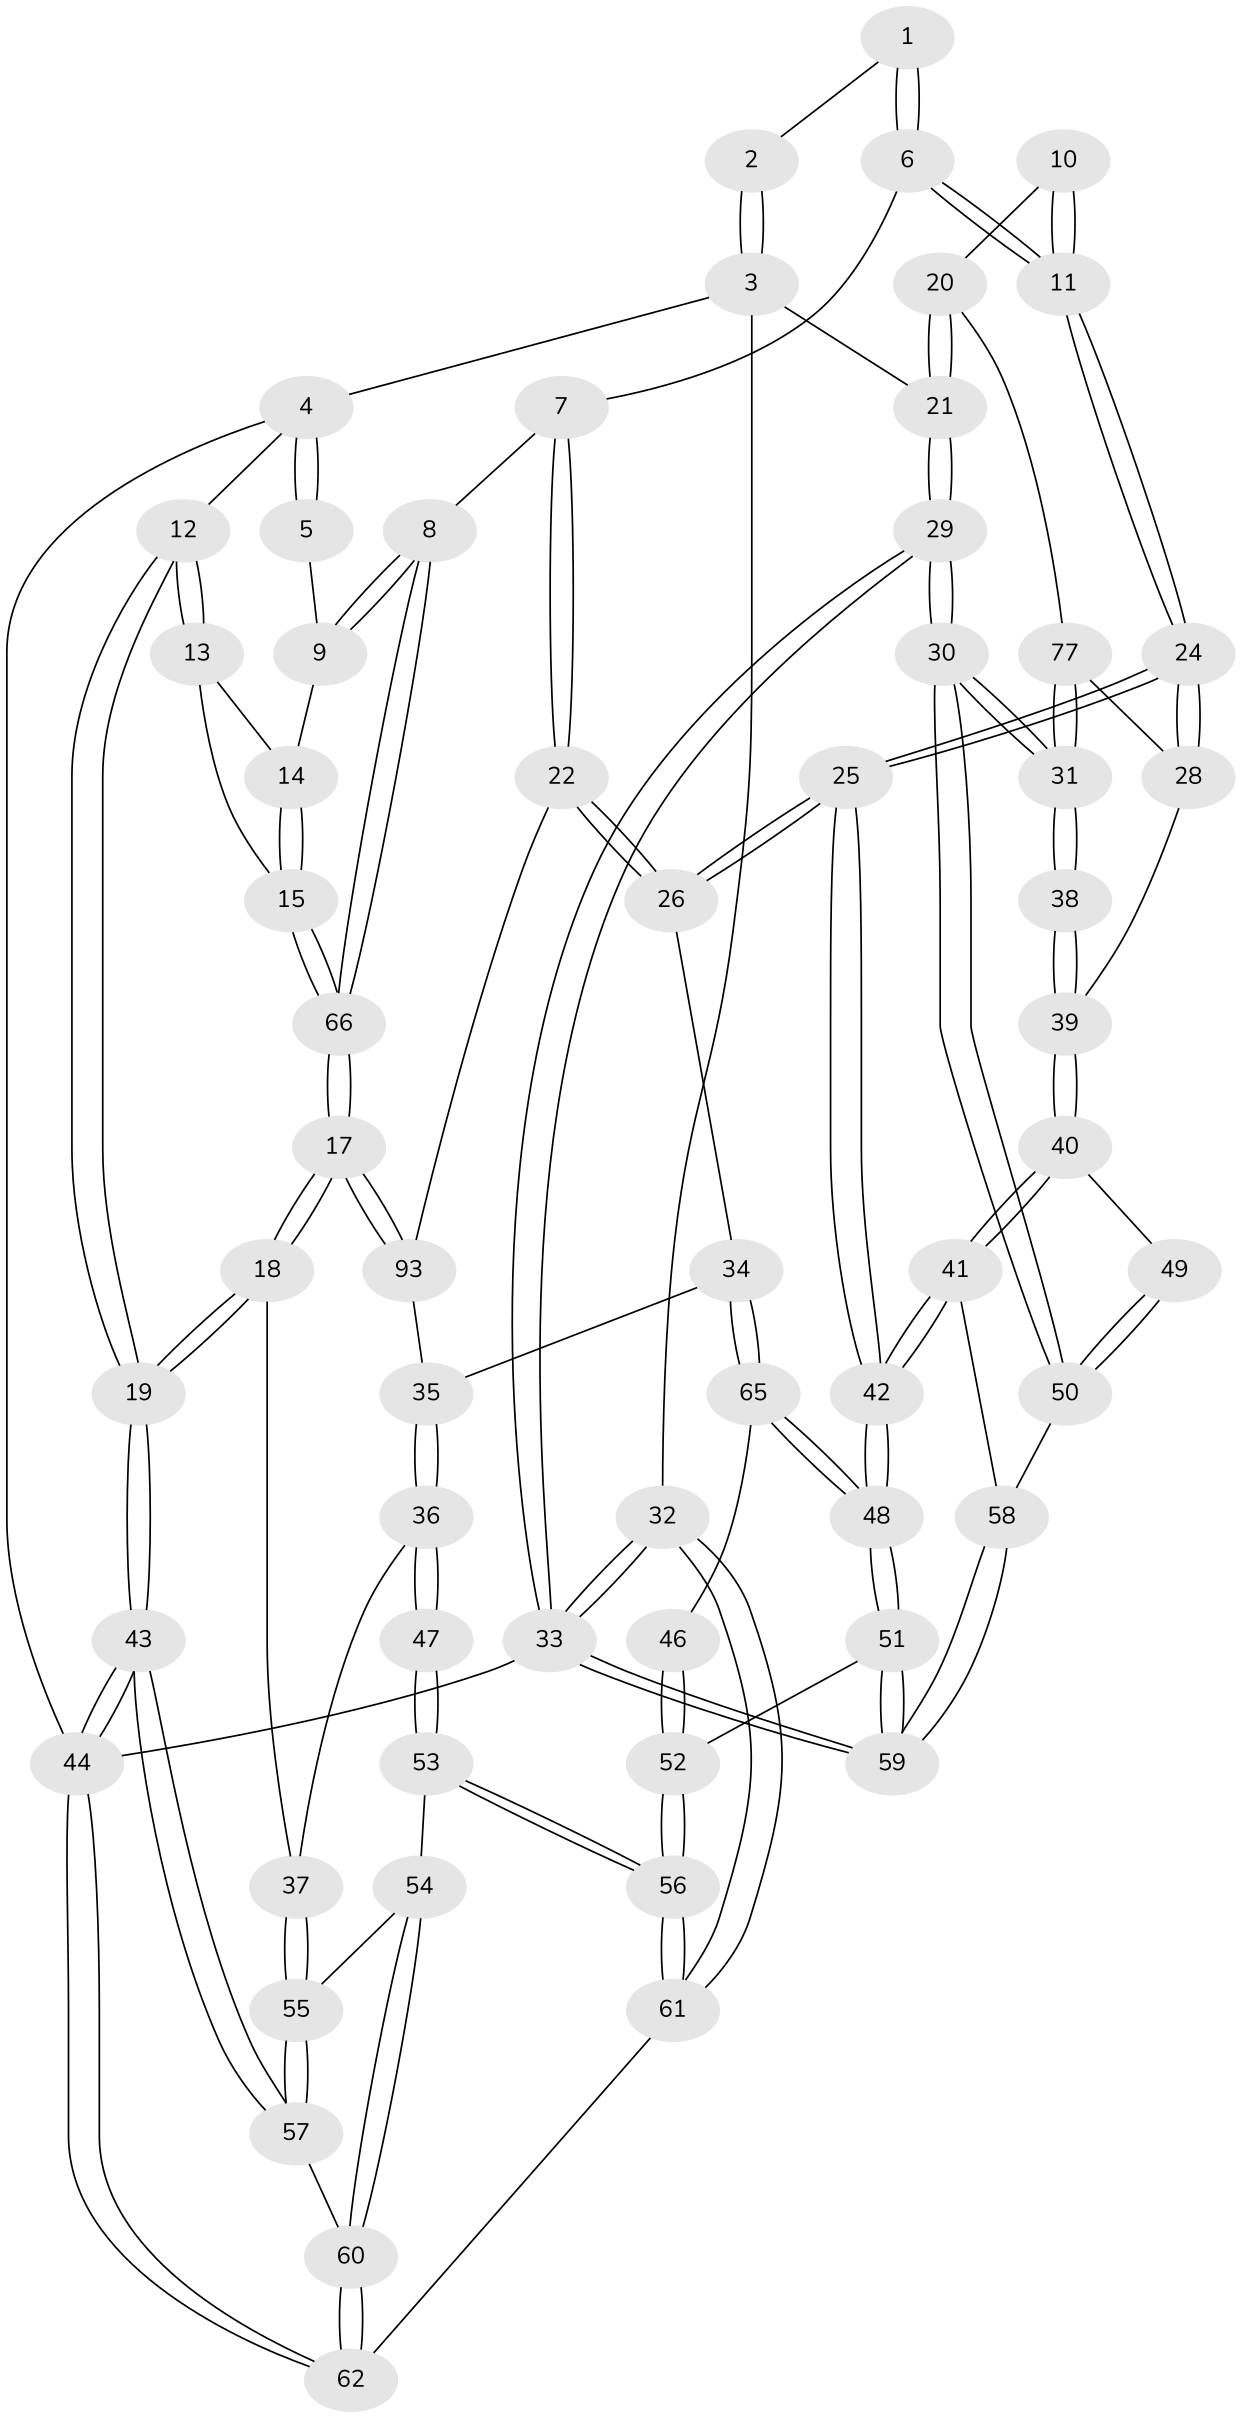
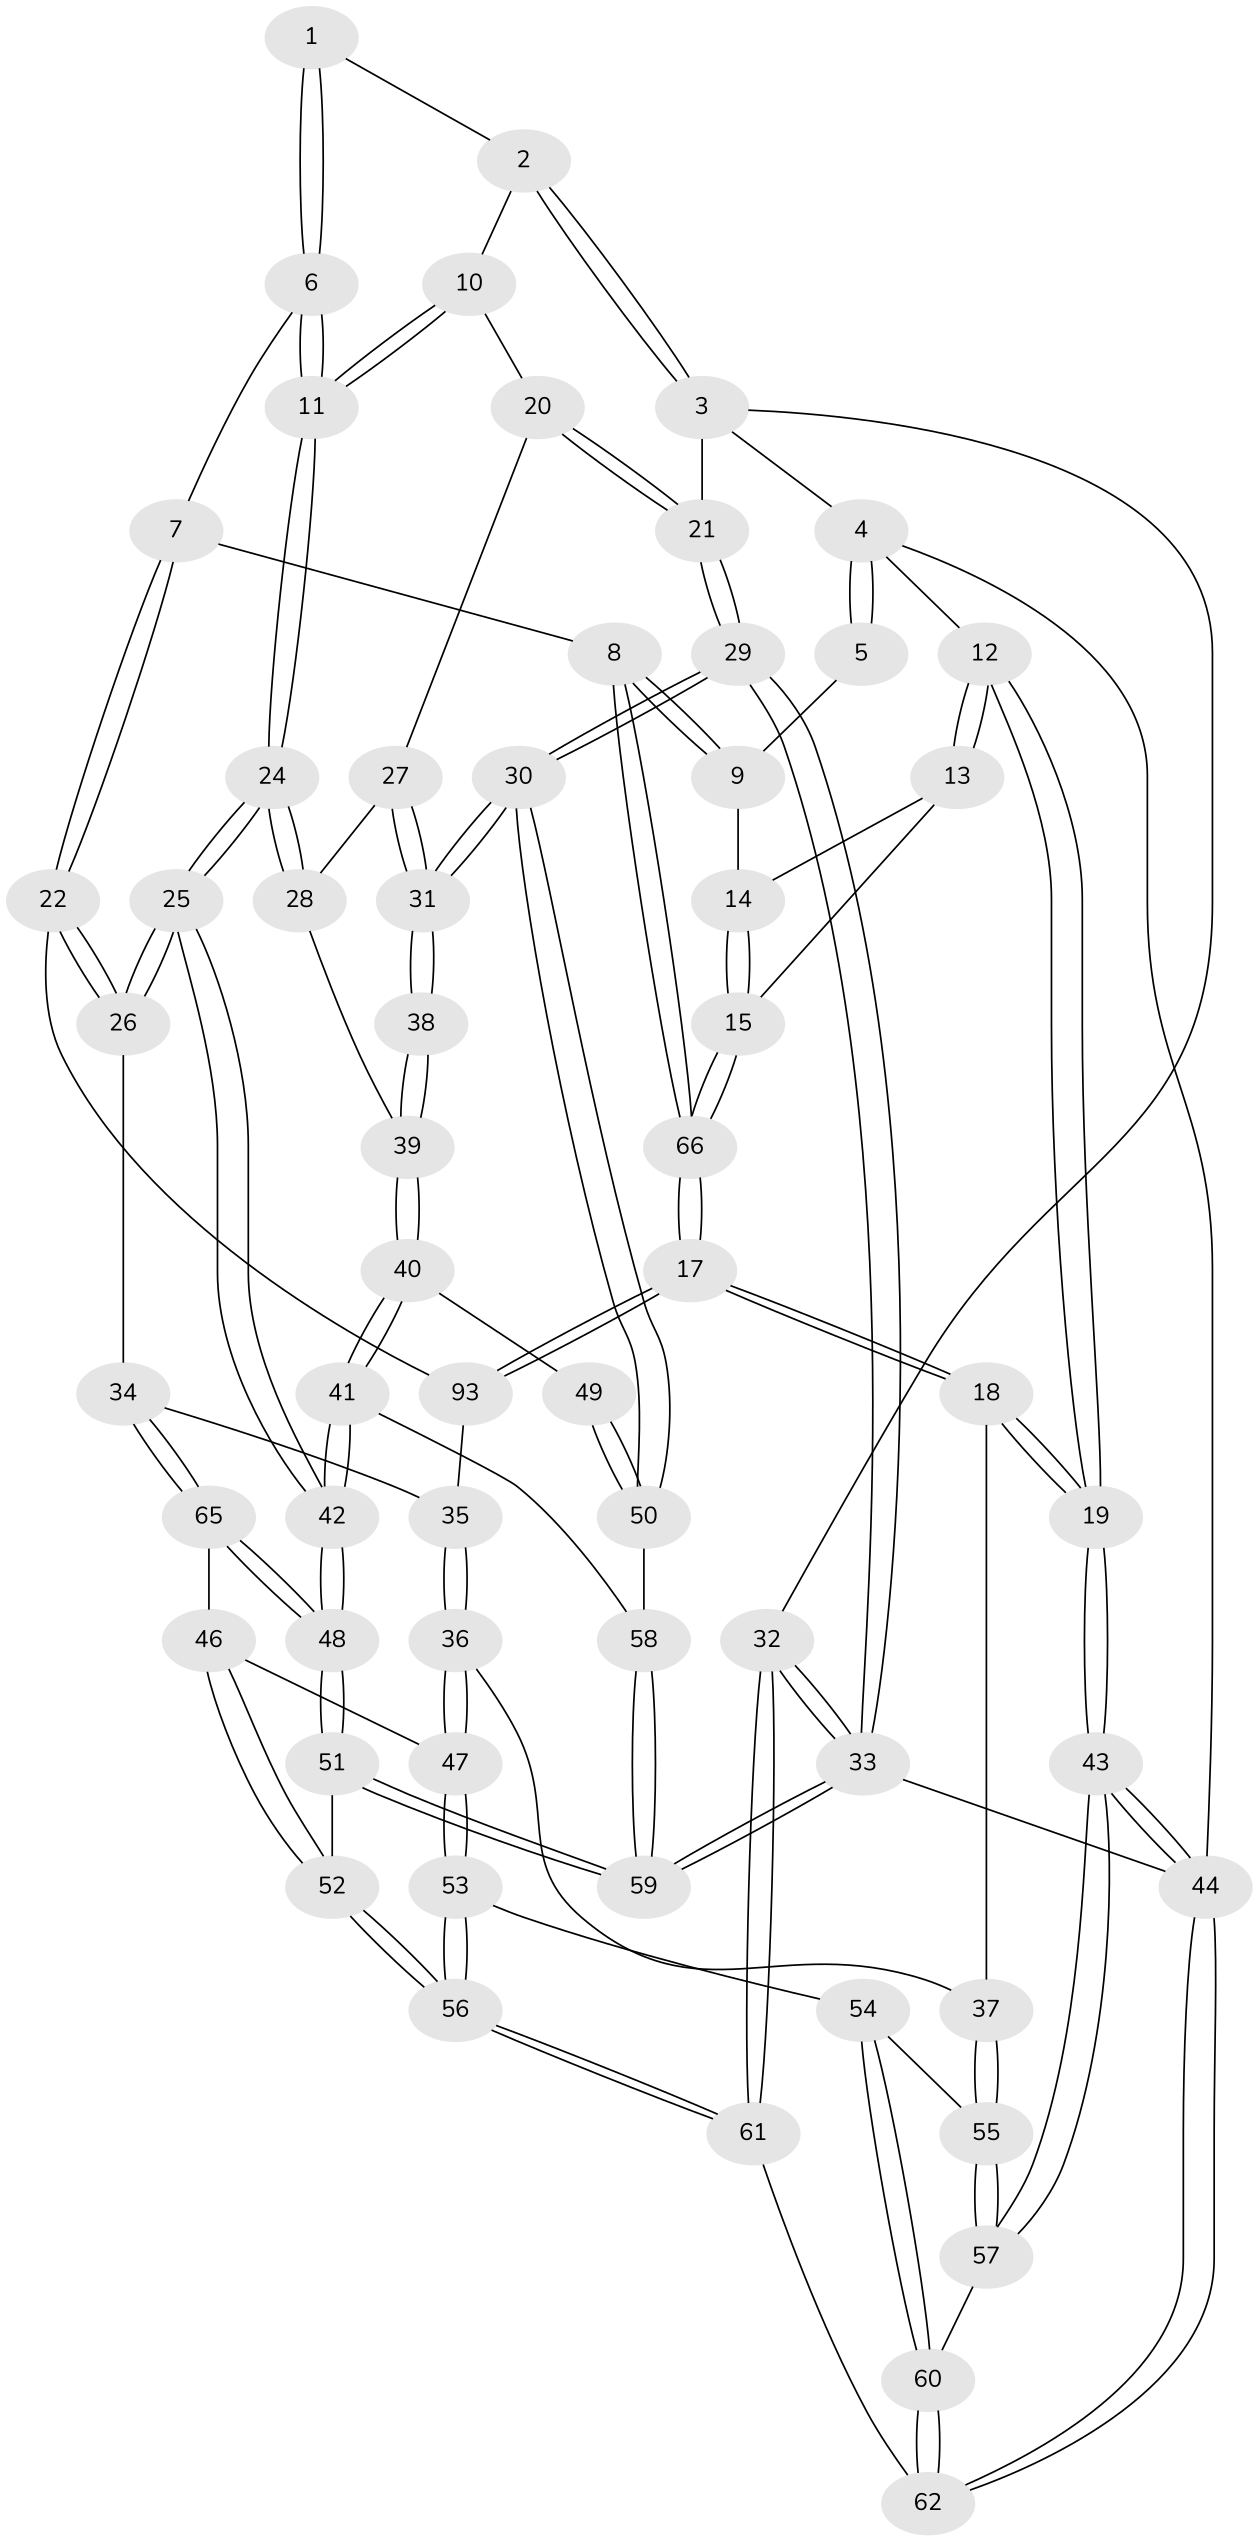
edge "2" -- "10": added
node "77": label "77" -> "27"
edge "46" -- "47": added
